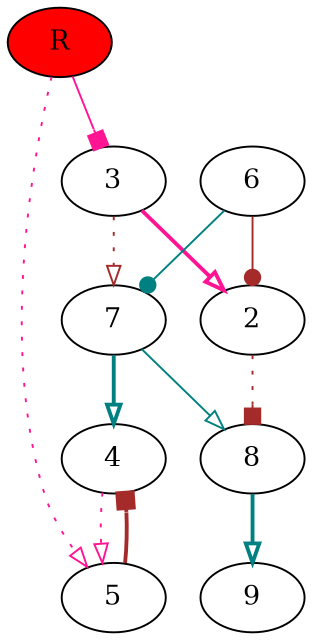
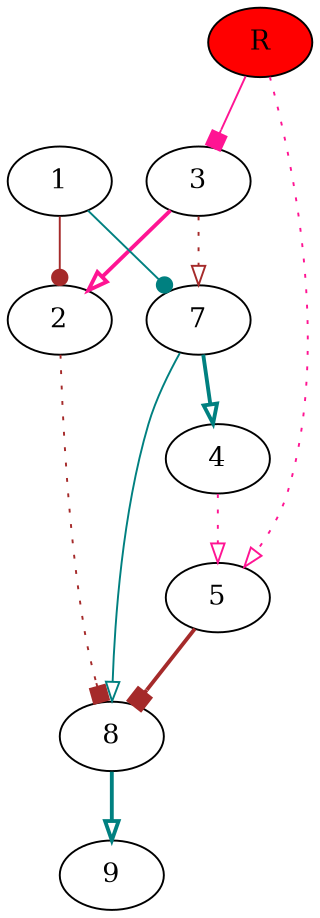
node "6": label "6" -> "1"
edge "5" -> "4": now "5" -> "8"
